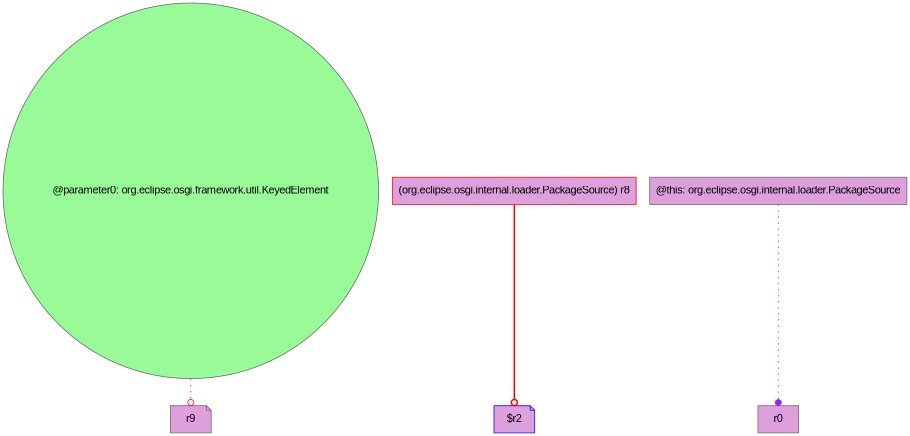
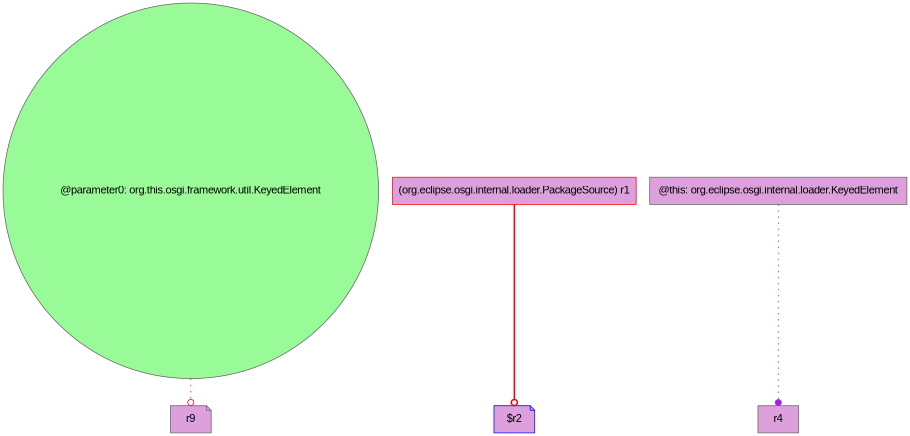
node "@parameter0: org.eclipse.osgi.framework.util.KeyedElement": label "@parameter0: org.eclipse.osgi.framework.util.KeyedElement" -> "@parameter0: org.this.osgi.framework.util.KeyedElement"
node "(org.eclipse.osgi.internal.loader.PackageSource) r8": label "(org.eclipse.osgi.internal.loader.PackageSource) r8" -> "(org.eclipse.osgi.internal.loader.PackageSource) r1"
node "@this: org.eclipse.osgi.internal.loader.PackageSource": label "@this: org.eclipse.osgi.internal.loader.PackageSource" -> "@this: org.eclipse.osgi.internal.loader.KeyedElement"
node "r0": label "r0" -> "r4"
